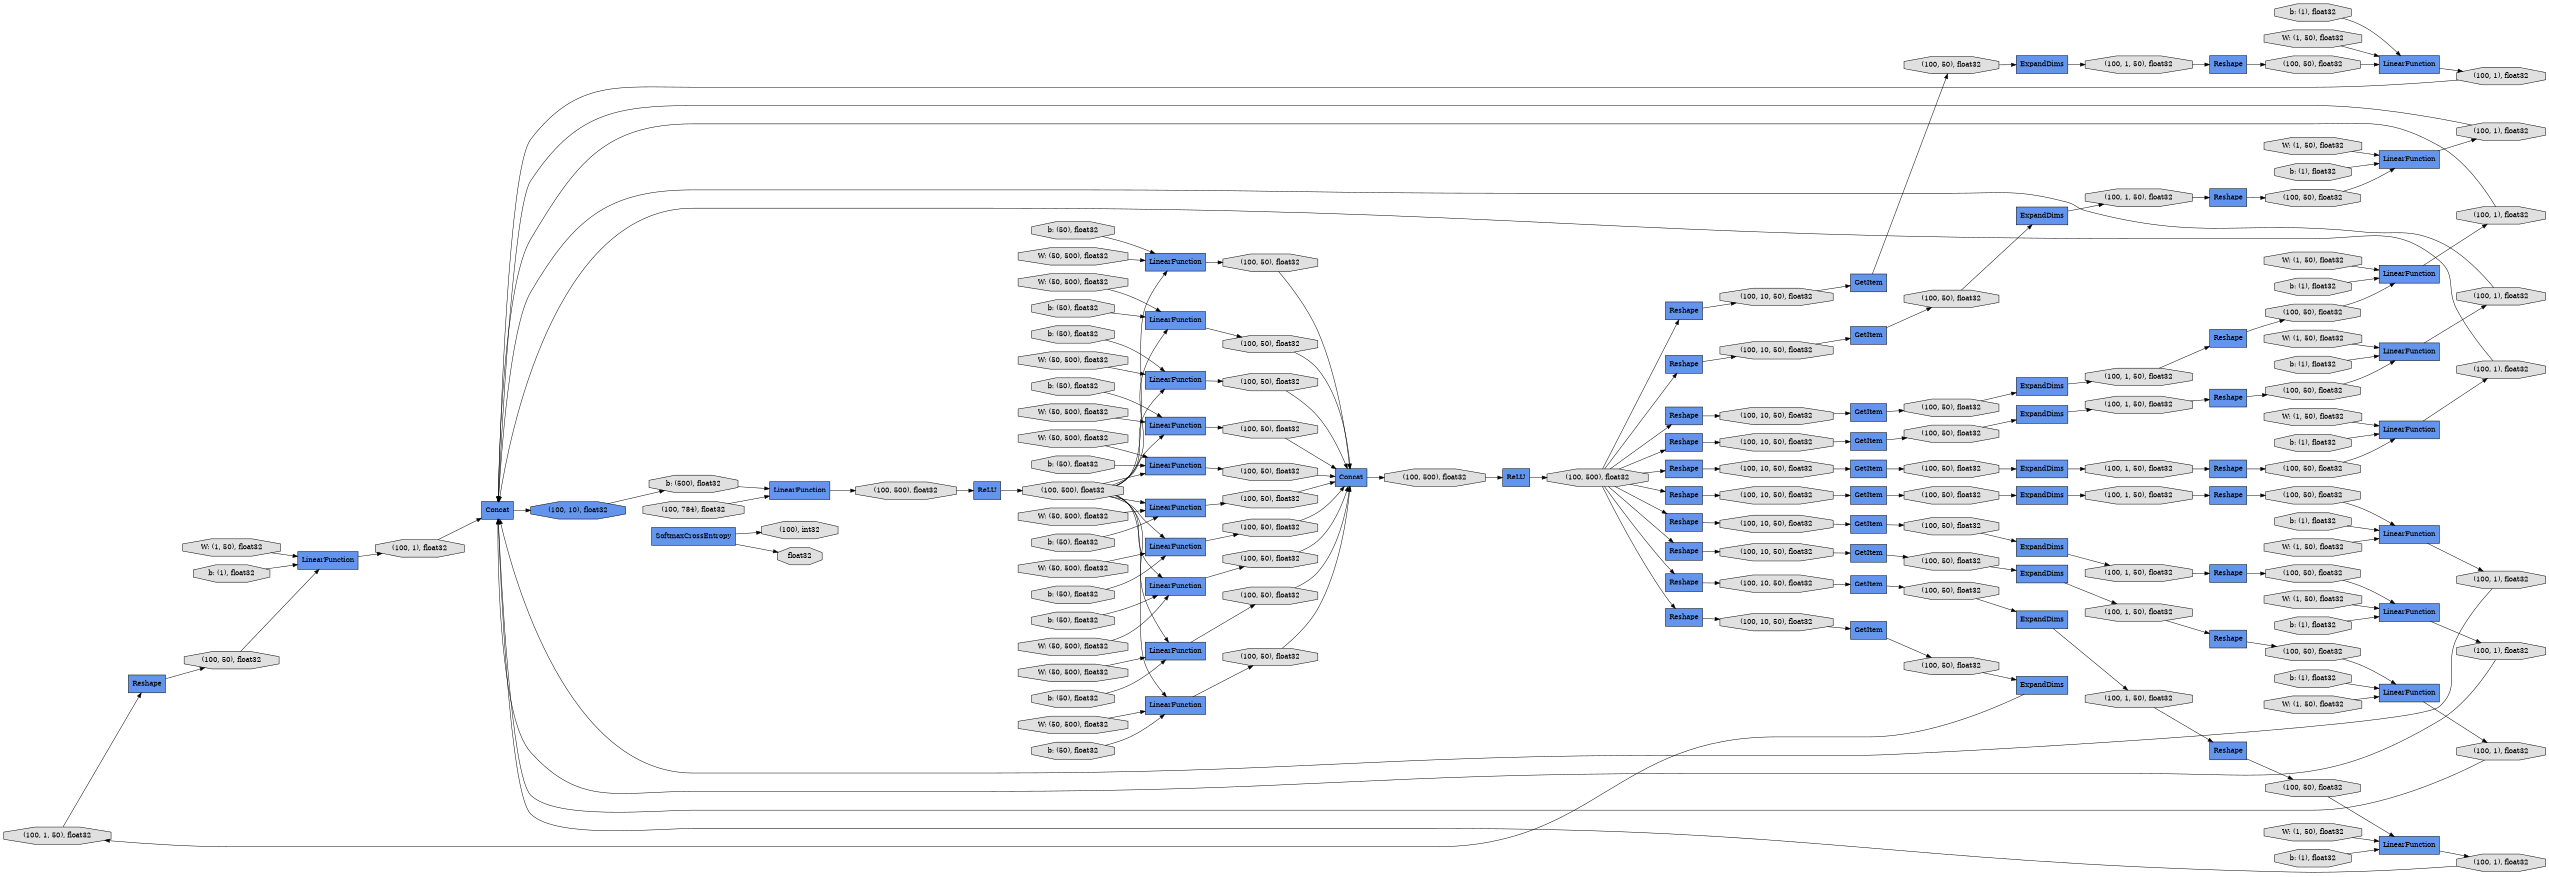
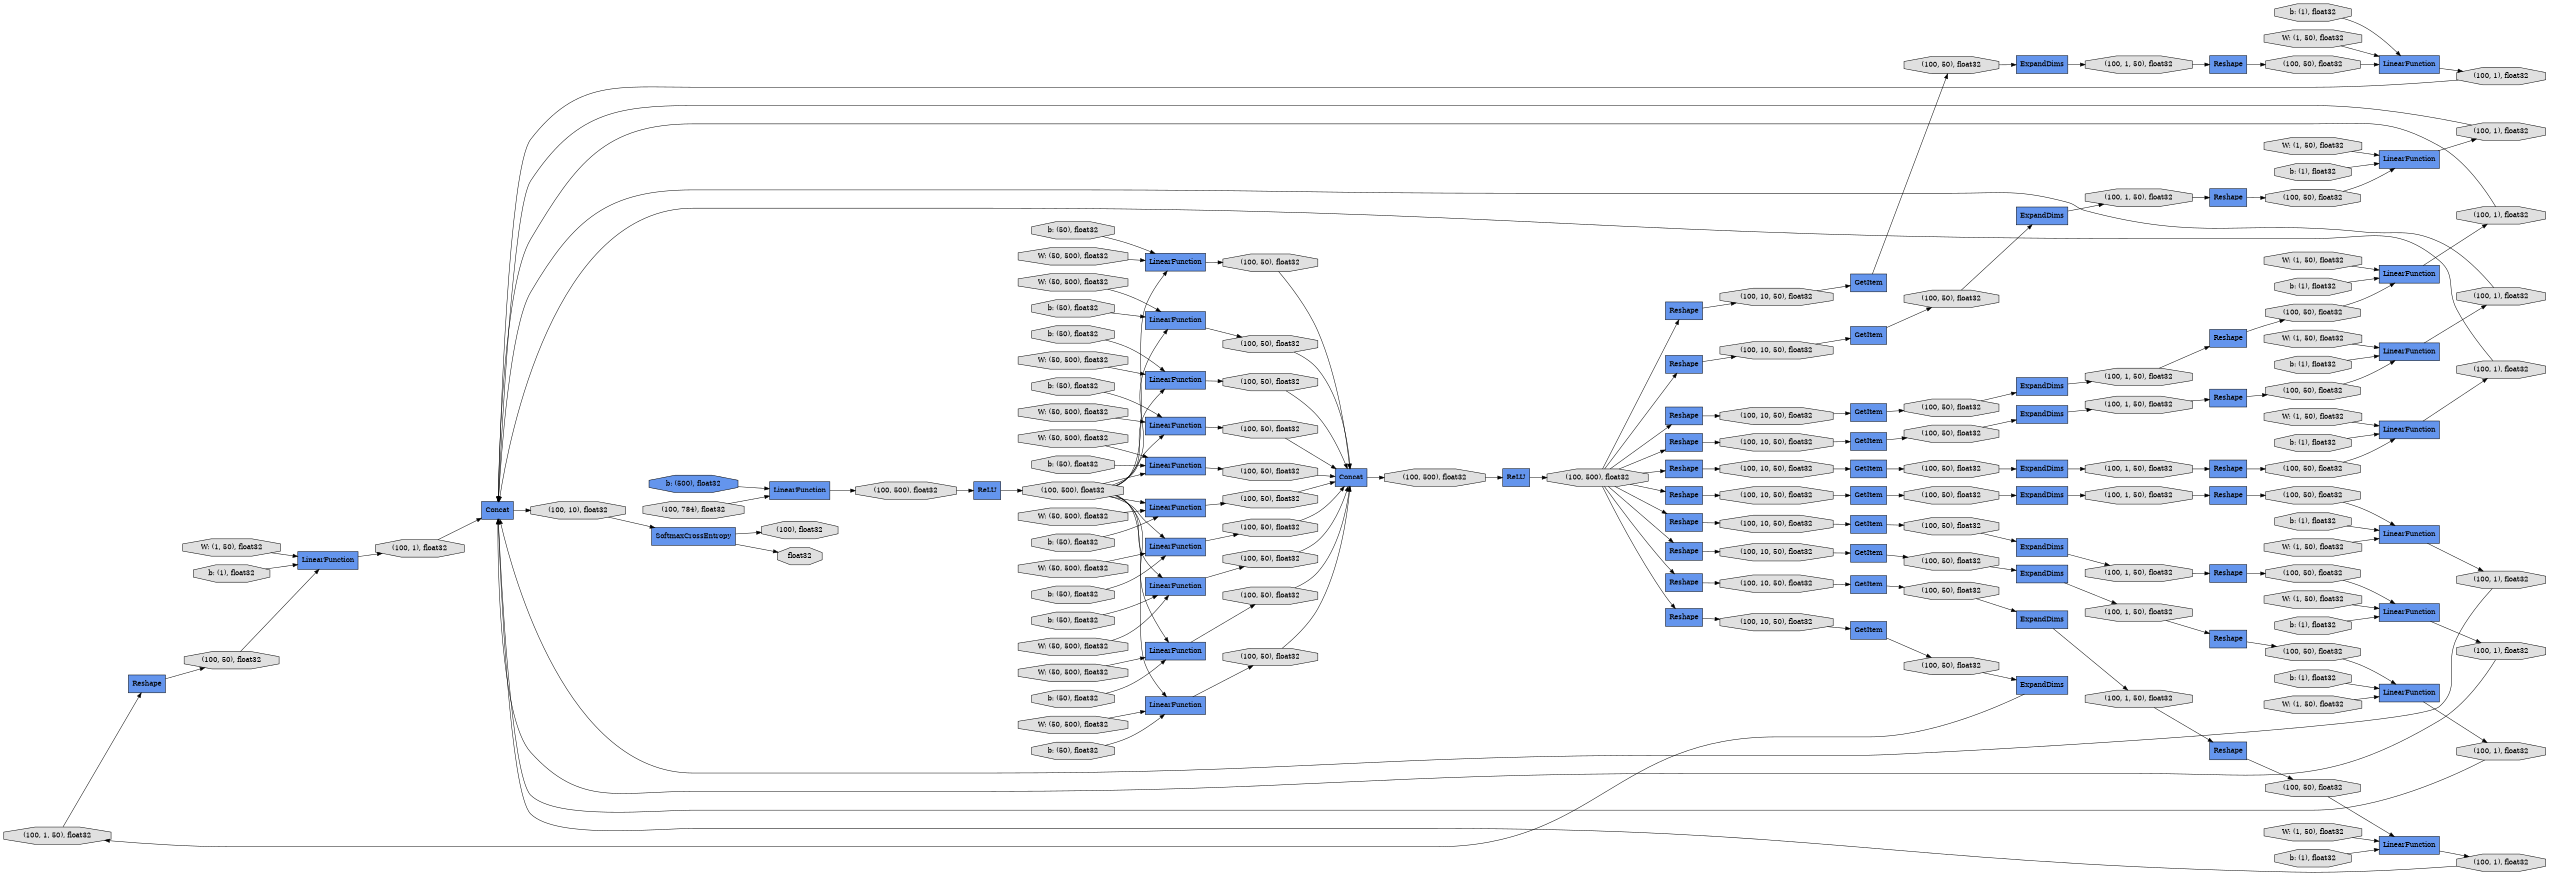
node "b: (500), float32": fillcolor #e0e0e0 -> #6495ed
edge "(100, 10), float32" -> "b: (500), float32": now "(100, 10), float32" -> "SoftmaxCrossEntropy"
node "(100, 10), float32": fillcolor #6495ed -> #e0e0e0
node "(100), int32": label "(100), int32" -> "(100), float32"
